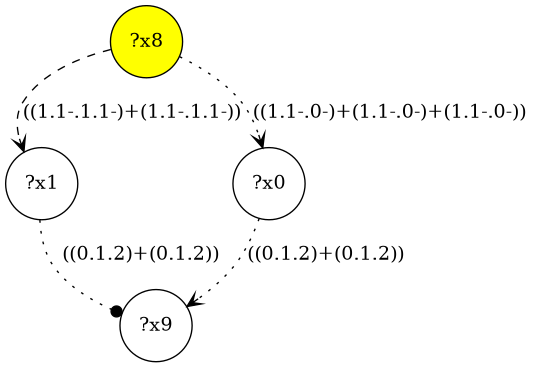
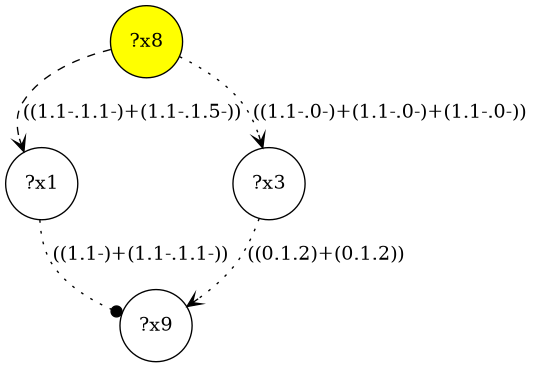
edge "?x8" -> "?x1": label "((1.1-.1.1-)+(1.1-.1.1-))" -> "((1.1-.1.1-)+(1.1-.1.5-))"
node "?x0": label "?x0" -> "?x3"
edge "?x1" -> "?x9": label "((0.1.2)+(0.1.2))" -> "((1.1-)+(1.1-.1.1-))"
